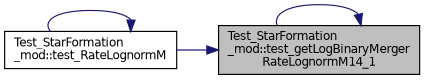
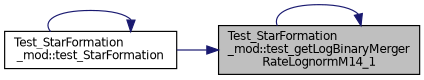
node "Test_StarFormation _mod::test_RateLognormM": label "Test_StarFormation _mod::test_RateLognormM" -> "Test_StarFormation _mod::test_StarFormation"
